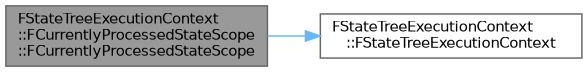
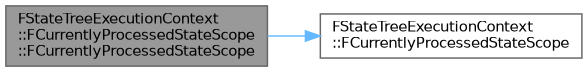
node "FStateTreeExecutionContext ::FStateTreeExecutionContext": label "FStateTreeExecutionContext ::FStateTreeExecutionContext" -> "FStateTreeExecutionContext ::FCurrentlyProcessedStateScope"
